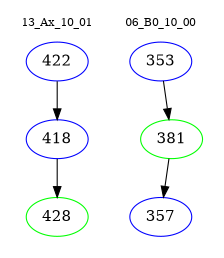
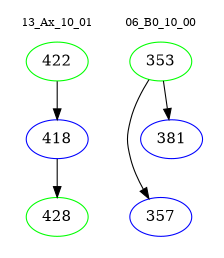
node "422": color blue -> green
node "353": color blue -> green
node "381": color green -> blue
edge "381" -> "357": now "353" -> "357"
